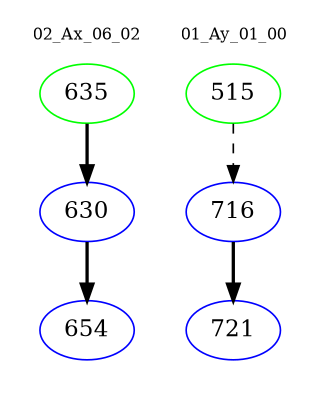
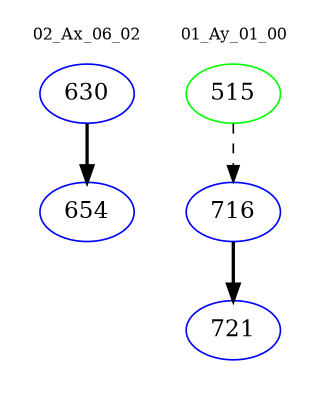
node "635": removed
